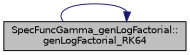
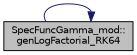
node "SpecFuncGamma_genLogFactorial:: genLogFactorial_RK64": label "SpecFuncGamma_genLogFactorial:: genLogFactorial_RK64" -> "SpecFuncGamma_mod:: genLogFactorial_RK64"
